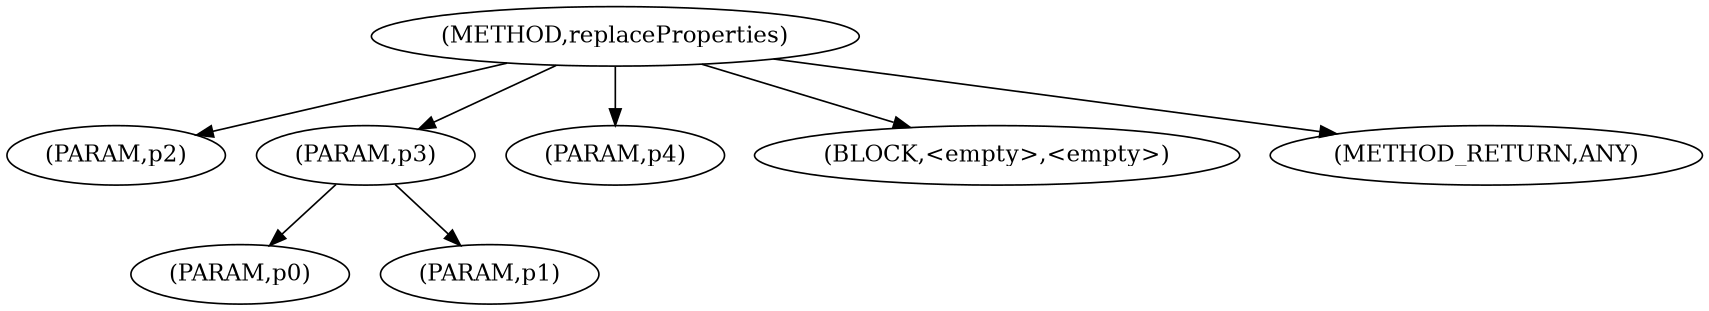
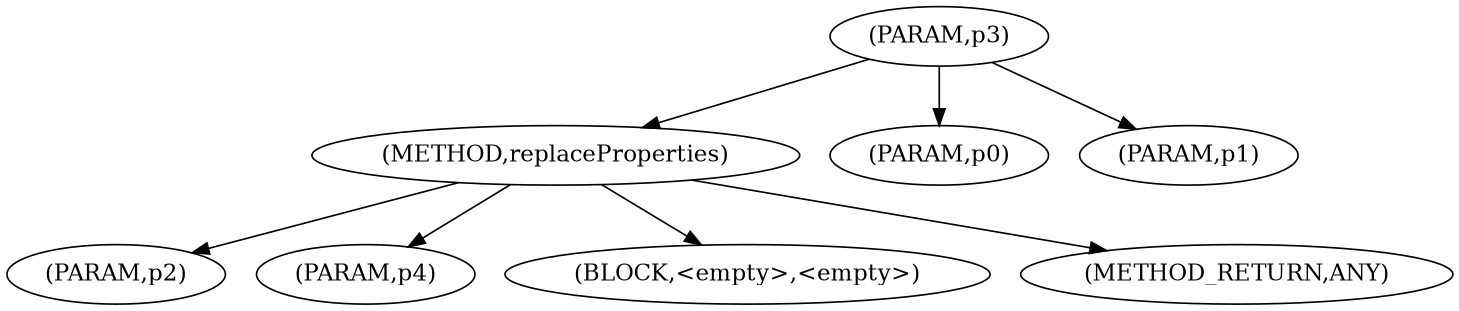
edge "(METHOD,replaceProperties)" -> "(PARAM,p3)": reversed
